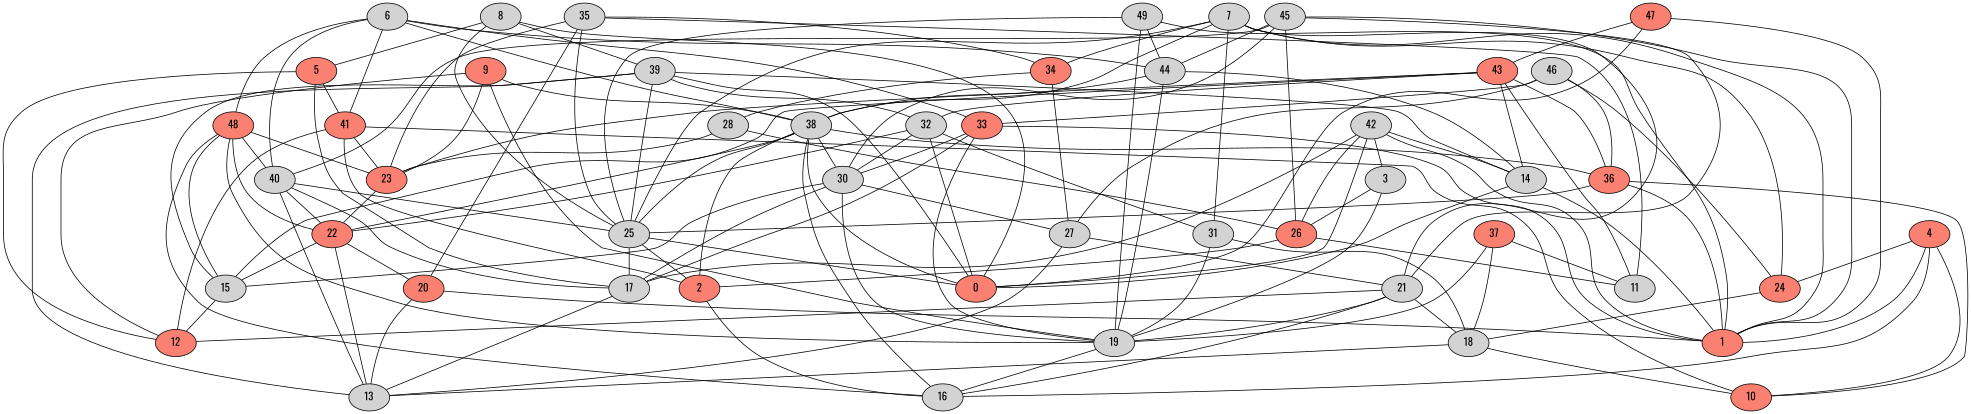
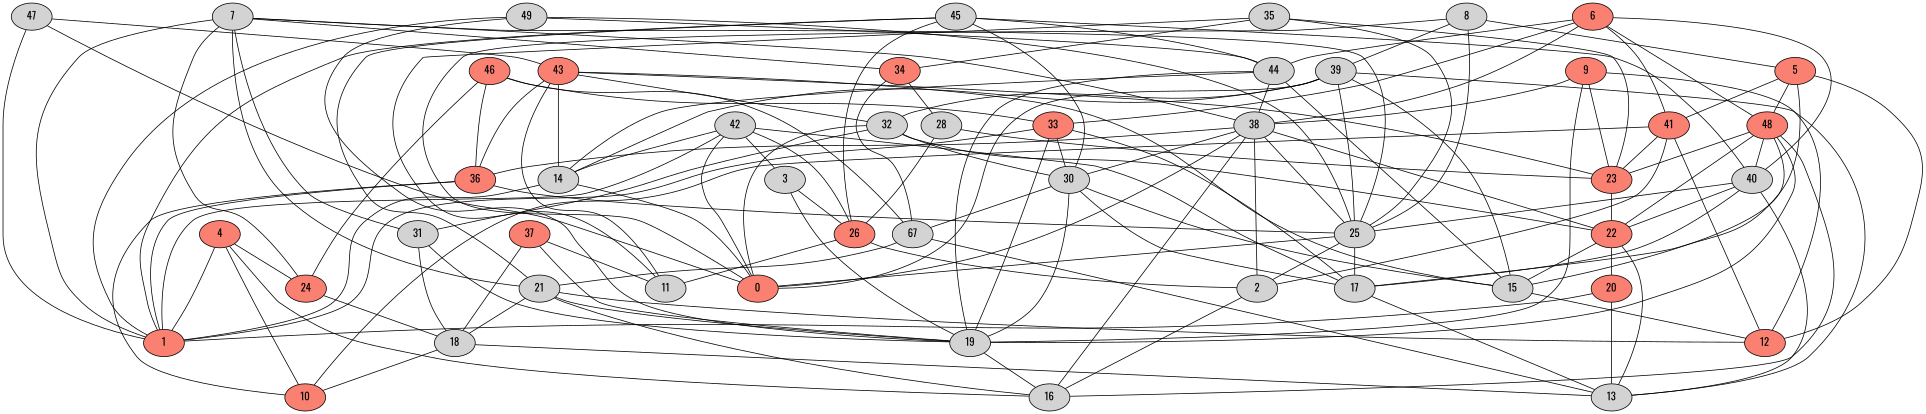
node "6": fillcolor lightgrey -> salmon
node "47": fillcolor salmon -> lightgrey
node "46": fillcolor lightgrey -> salmon
edge "5" -- "48": added
edge "35" -- "20": removed
edge "44" -- "15": added
node "27": label "27" -> "67"
node "2": fillcolor salmon -> lightgrey
